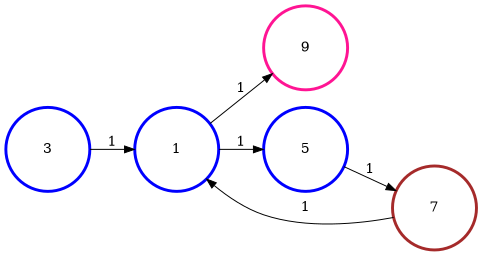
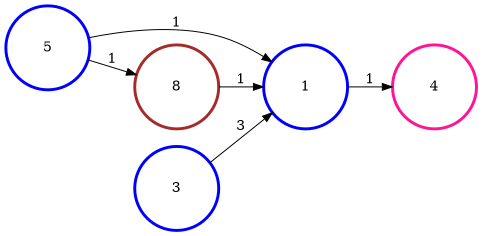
node "9": label "9" -> "4"
edge "3" -> "1": label "1" -> "3"
edge "1" -> "5": reversed
node "7": label "7" -> "8"
